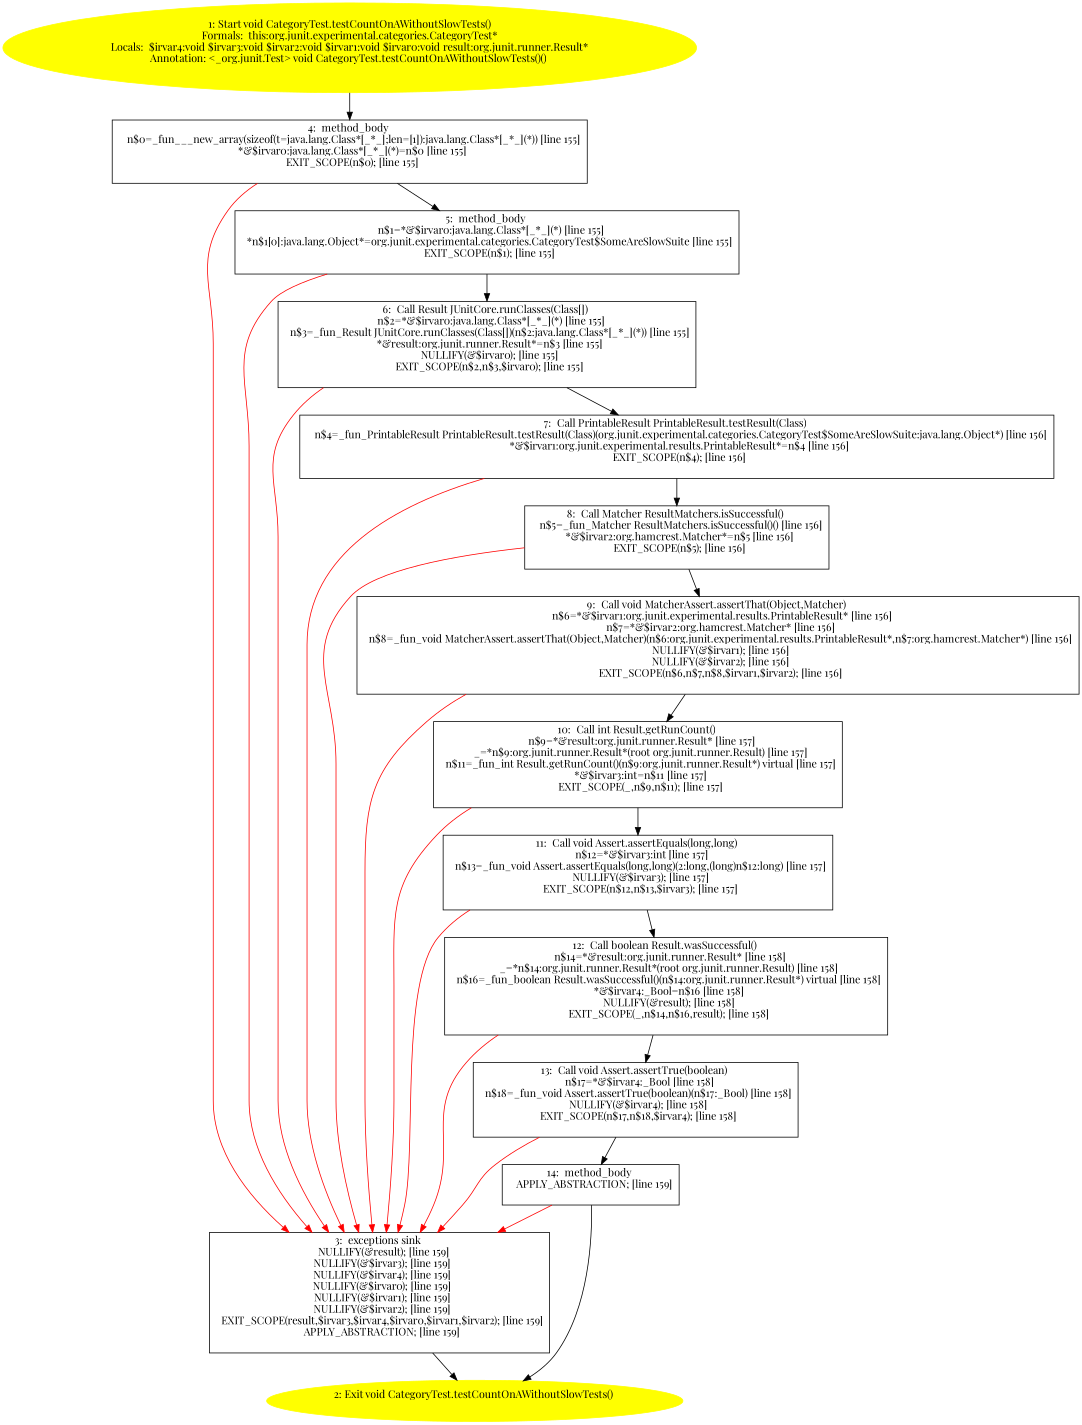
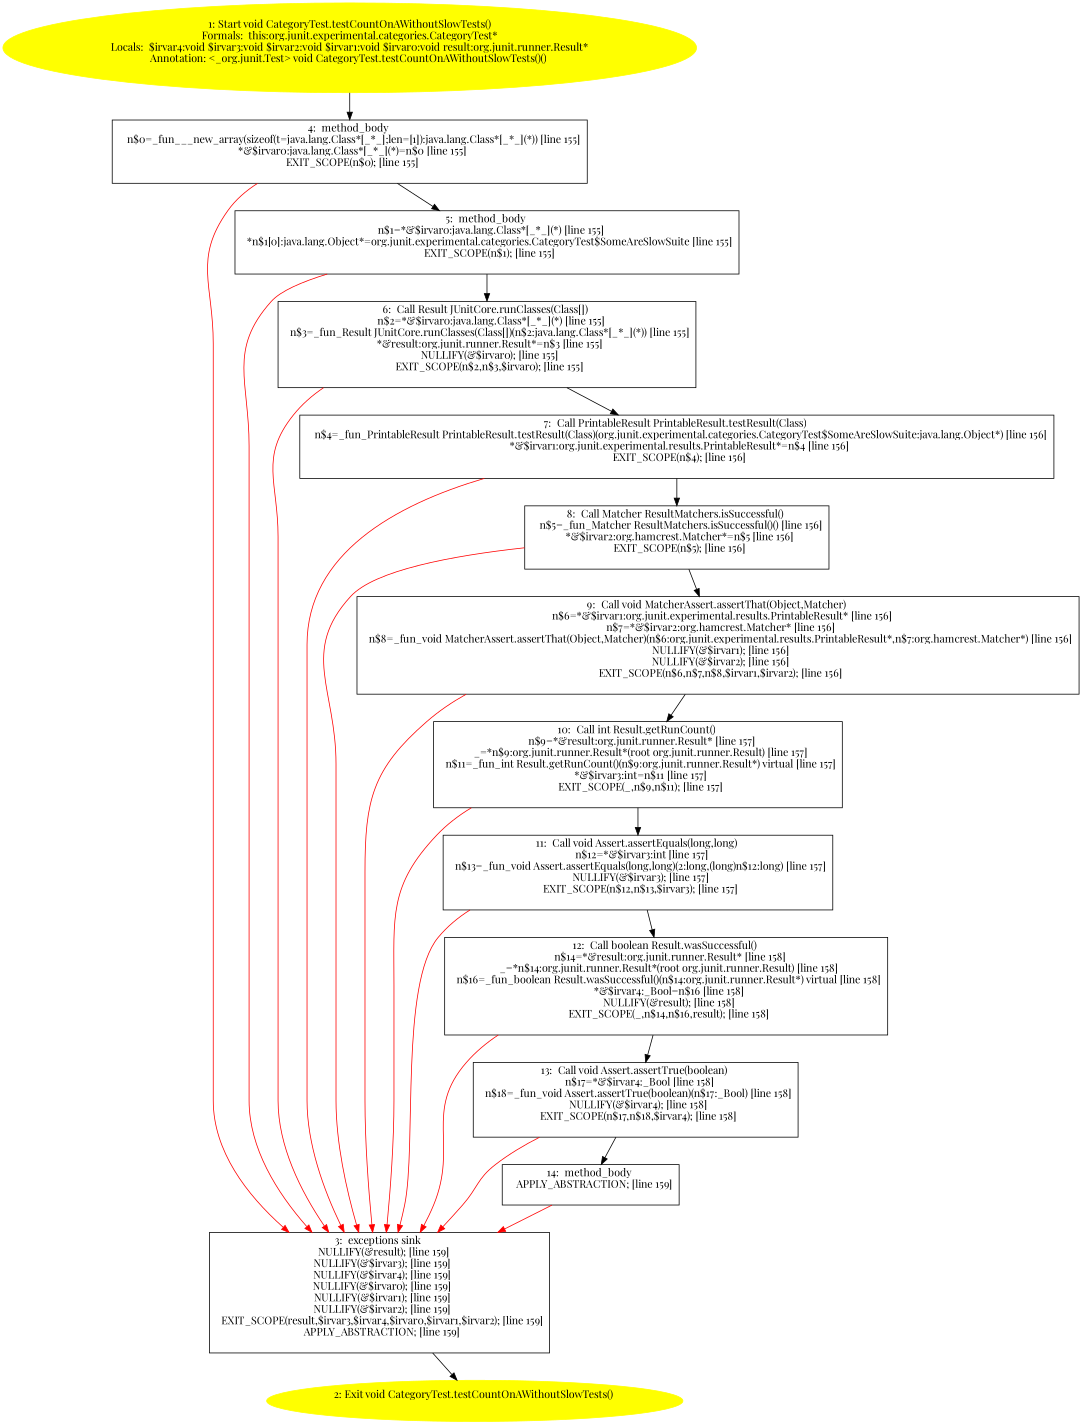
edge "14:  method_body APPLY_ABSTRACTION; [line 159]" -> "2: Exit void CategoryTest.testCountOnAWithoutSlowTests()": removed
